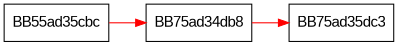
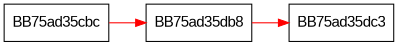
node "BB55ad35cbc": label "BB55ad35cbc" -> "BB75ad35cbc"
node "BB75ad34db8": label "BB75ad34db8" -> "BB75ad35db8"
